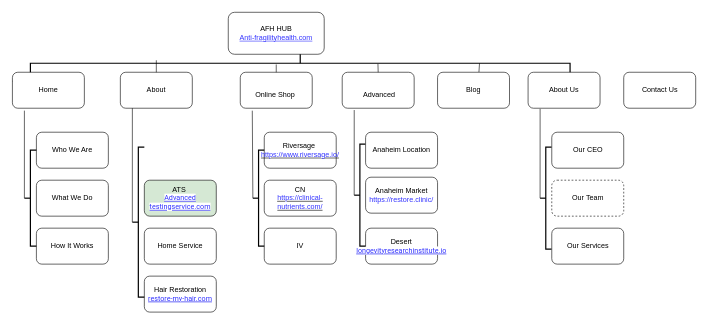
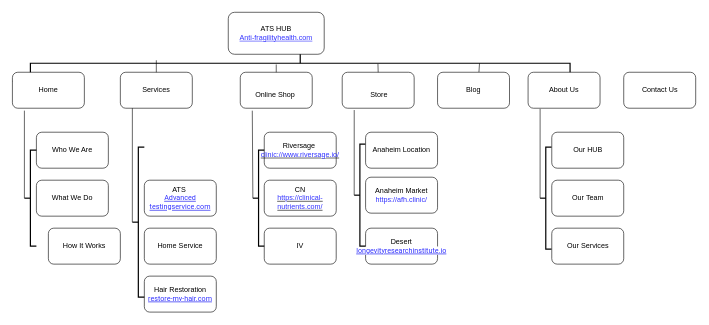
node "AFH HUB Anti-fragilityhealth.com": label "AFH HUB Anti-fragilityhealth.com" -> "ATS HUB Anti-fragilityhealth.com"
node "About": label "About" -> "Services"
node "Advanced": label "Advanced" -> "Store"
node "Riversage https://www.riversage.io/": label "Riversage https://www.riversage.io/" -> "Riversage clinic://www.riversage.io/"
node "Our CEO": label "Our CEO" -> "Our HUB"
node "Anaheim Market https://restore.clinic/": label "Anaheim Market https://restore.clinic/" -> "Anaheim Market https://afh.clinic/"
node "ATS Advanced testingservice.com": fillcolor #d5e8d4 -> #ffffff
node "Our Team": style dashed -> solid
node "How It Works": moved (72, 246) -> (84, 246)
